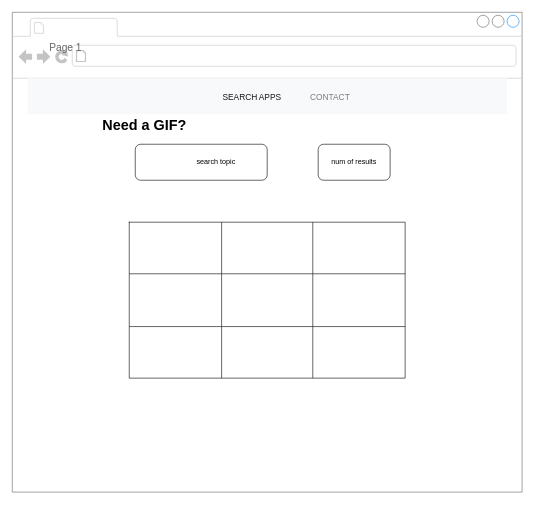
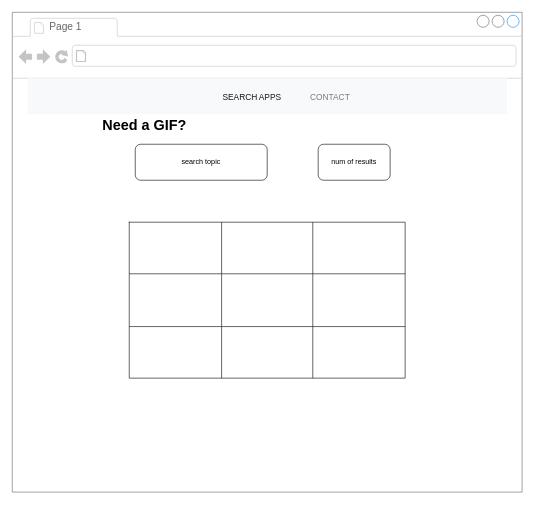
node "Page 1": moved (81, 48) -> (81, 27)
node "search topic": moved (216, 162) -> (201, 162)
